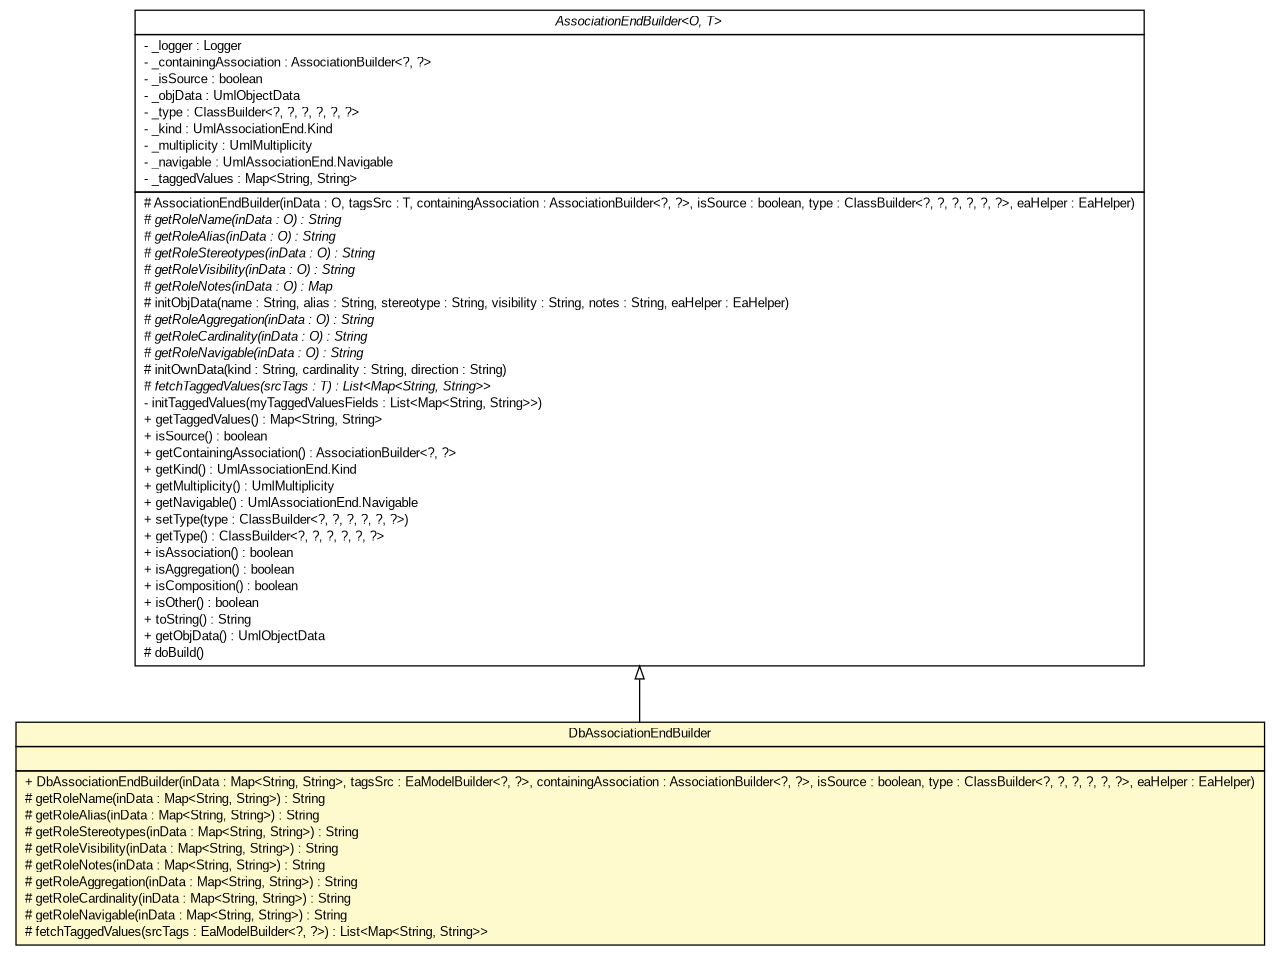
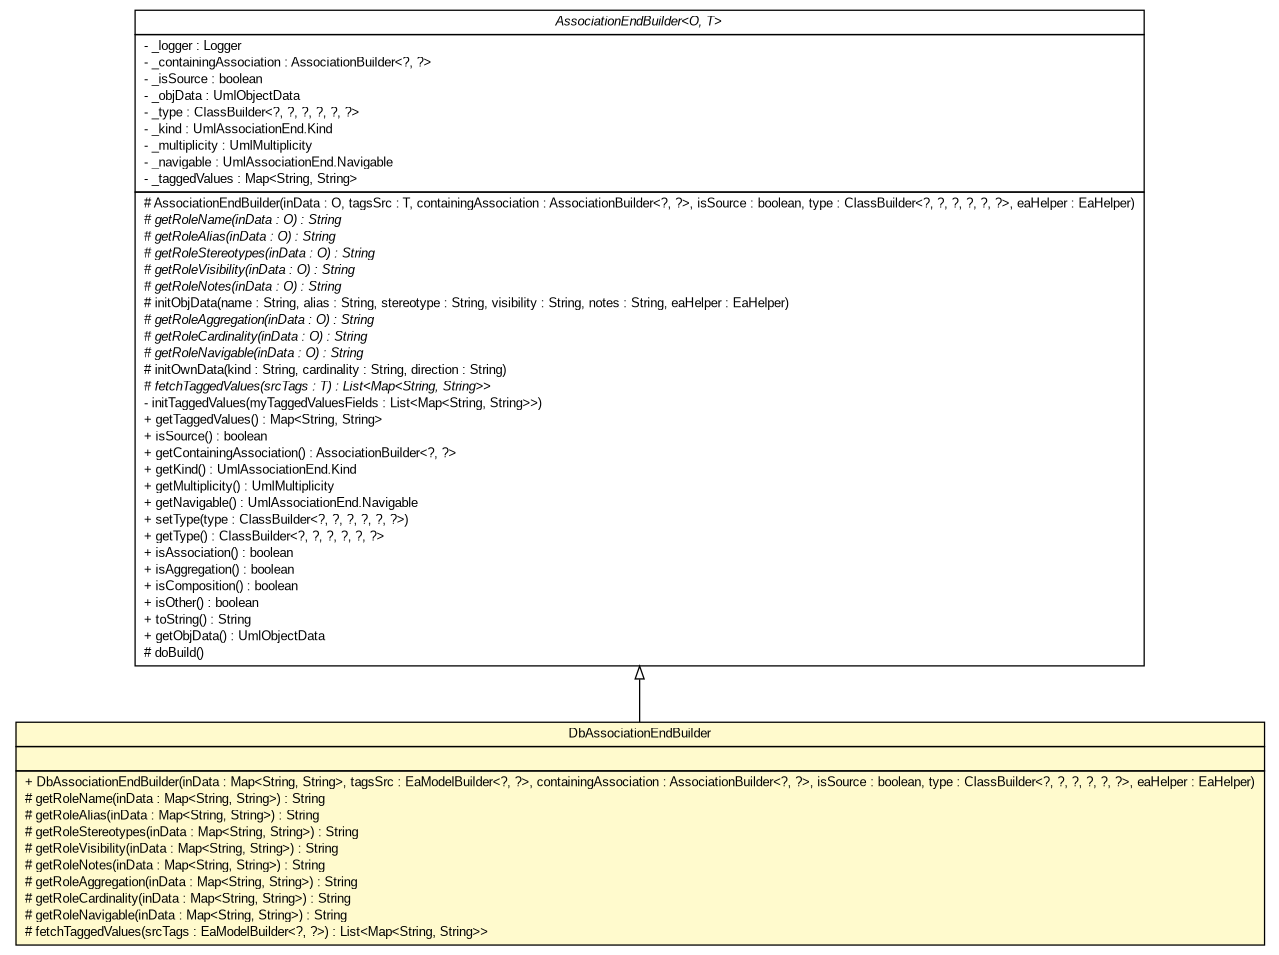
node "AssociationEndBuilder<O, T>": text "# getRoleNotes(inData : O) : Map" -> "# getRoleNotes(inData : O) : String"
